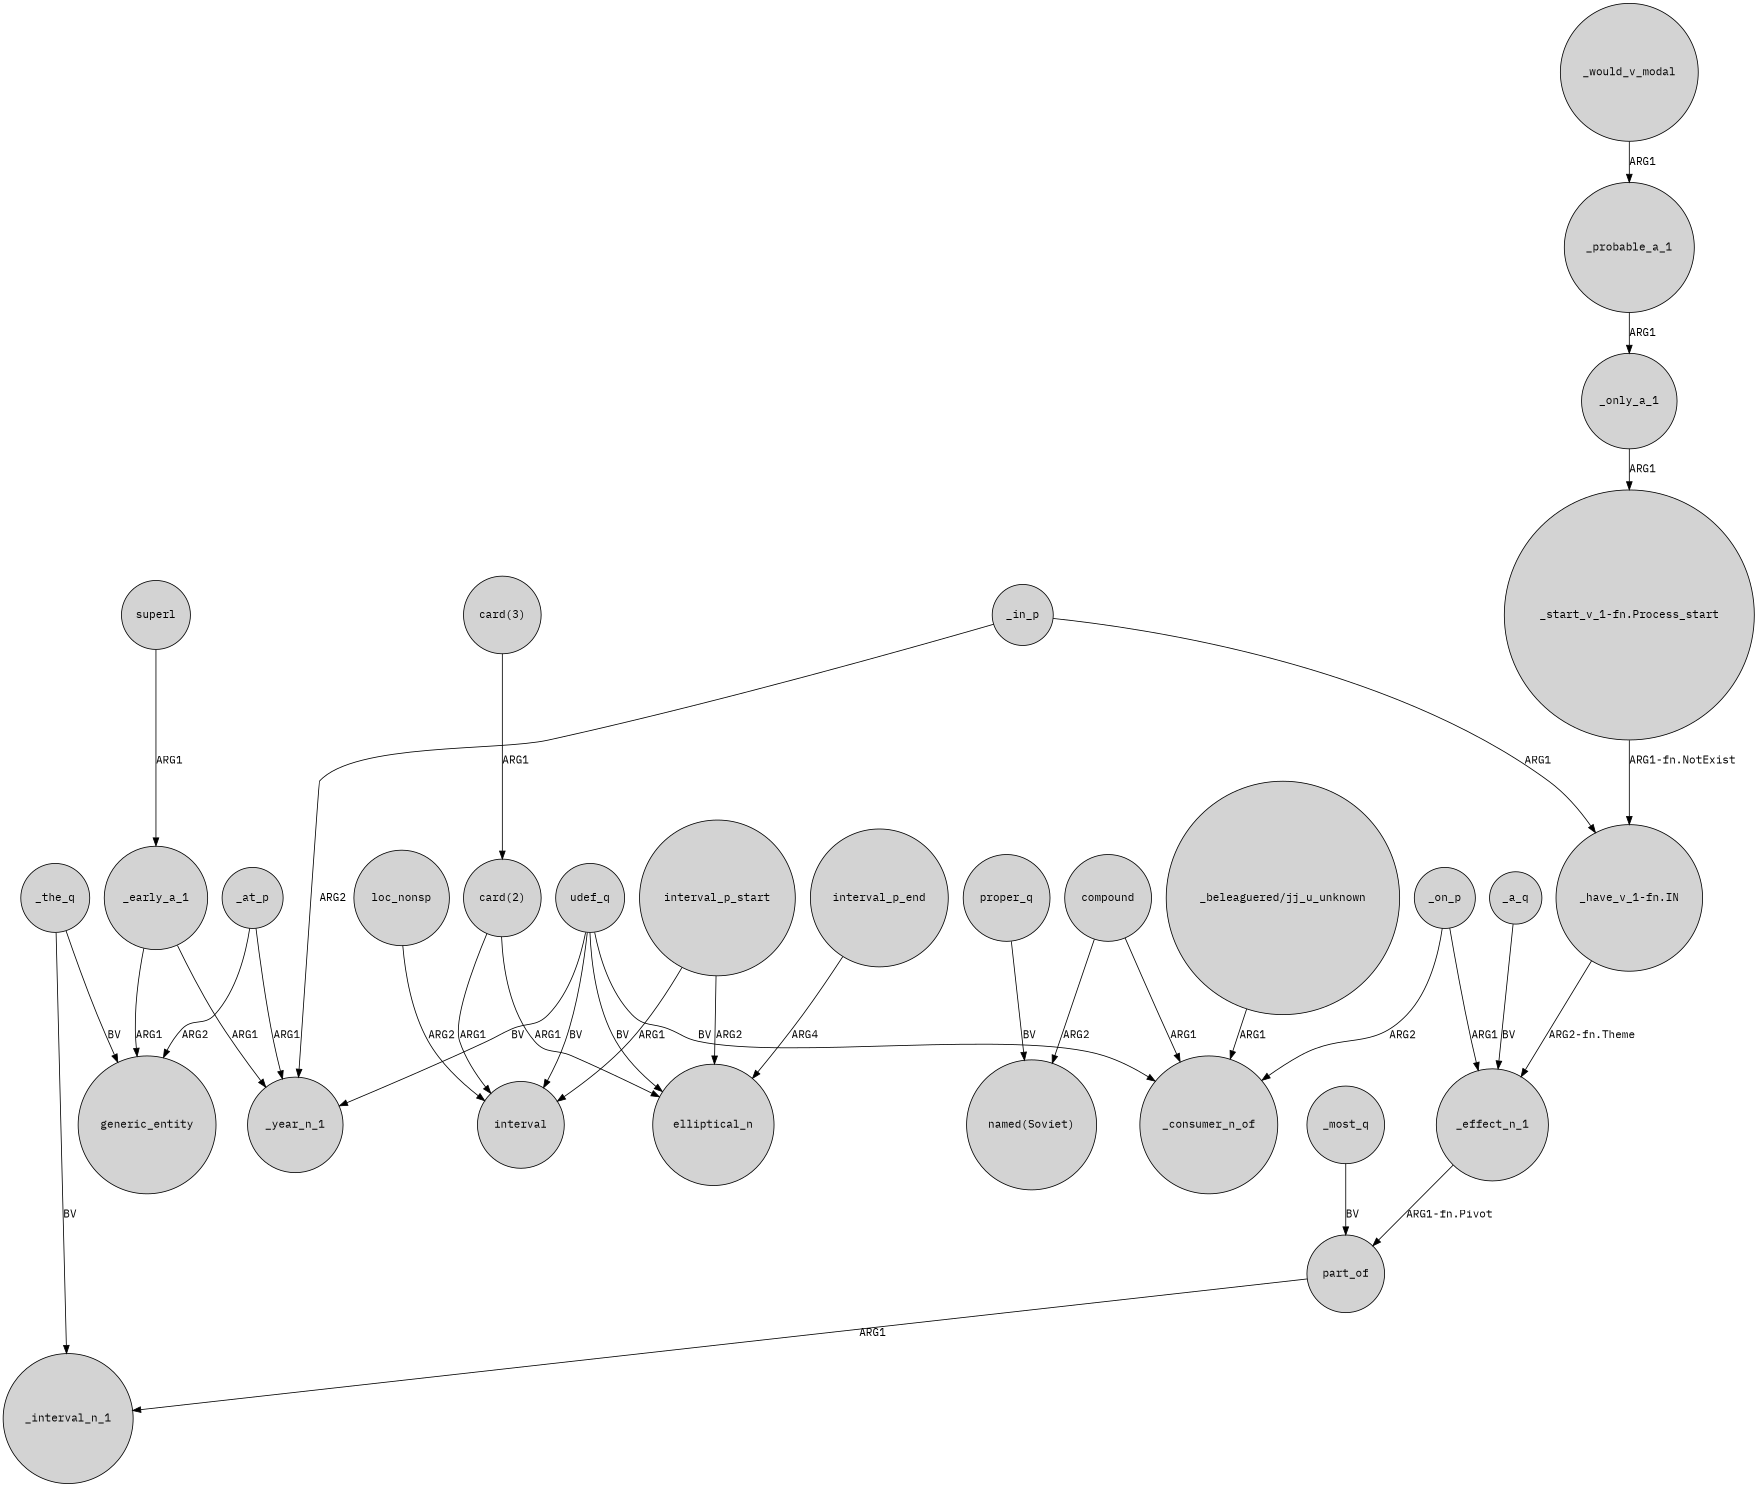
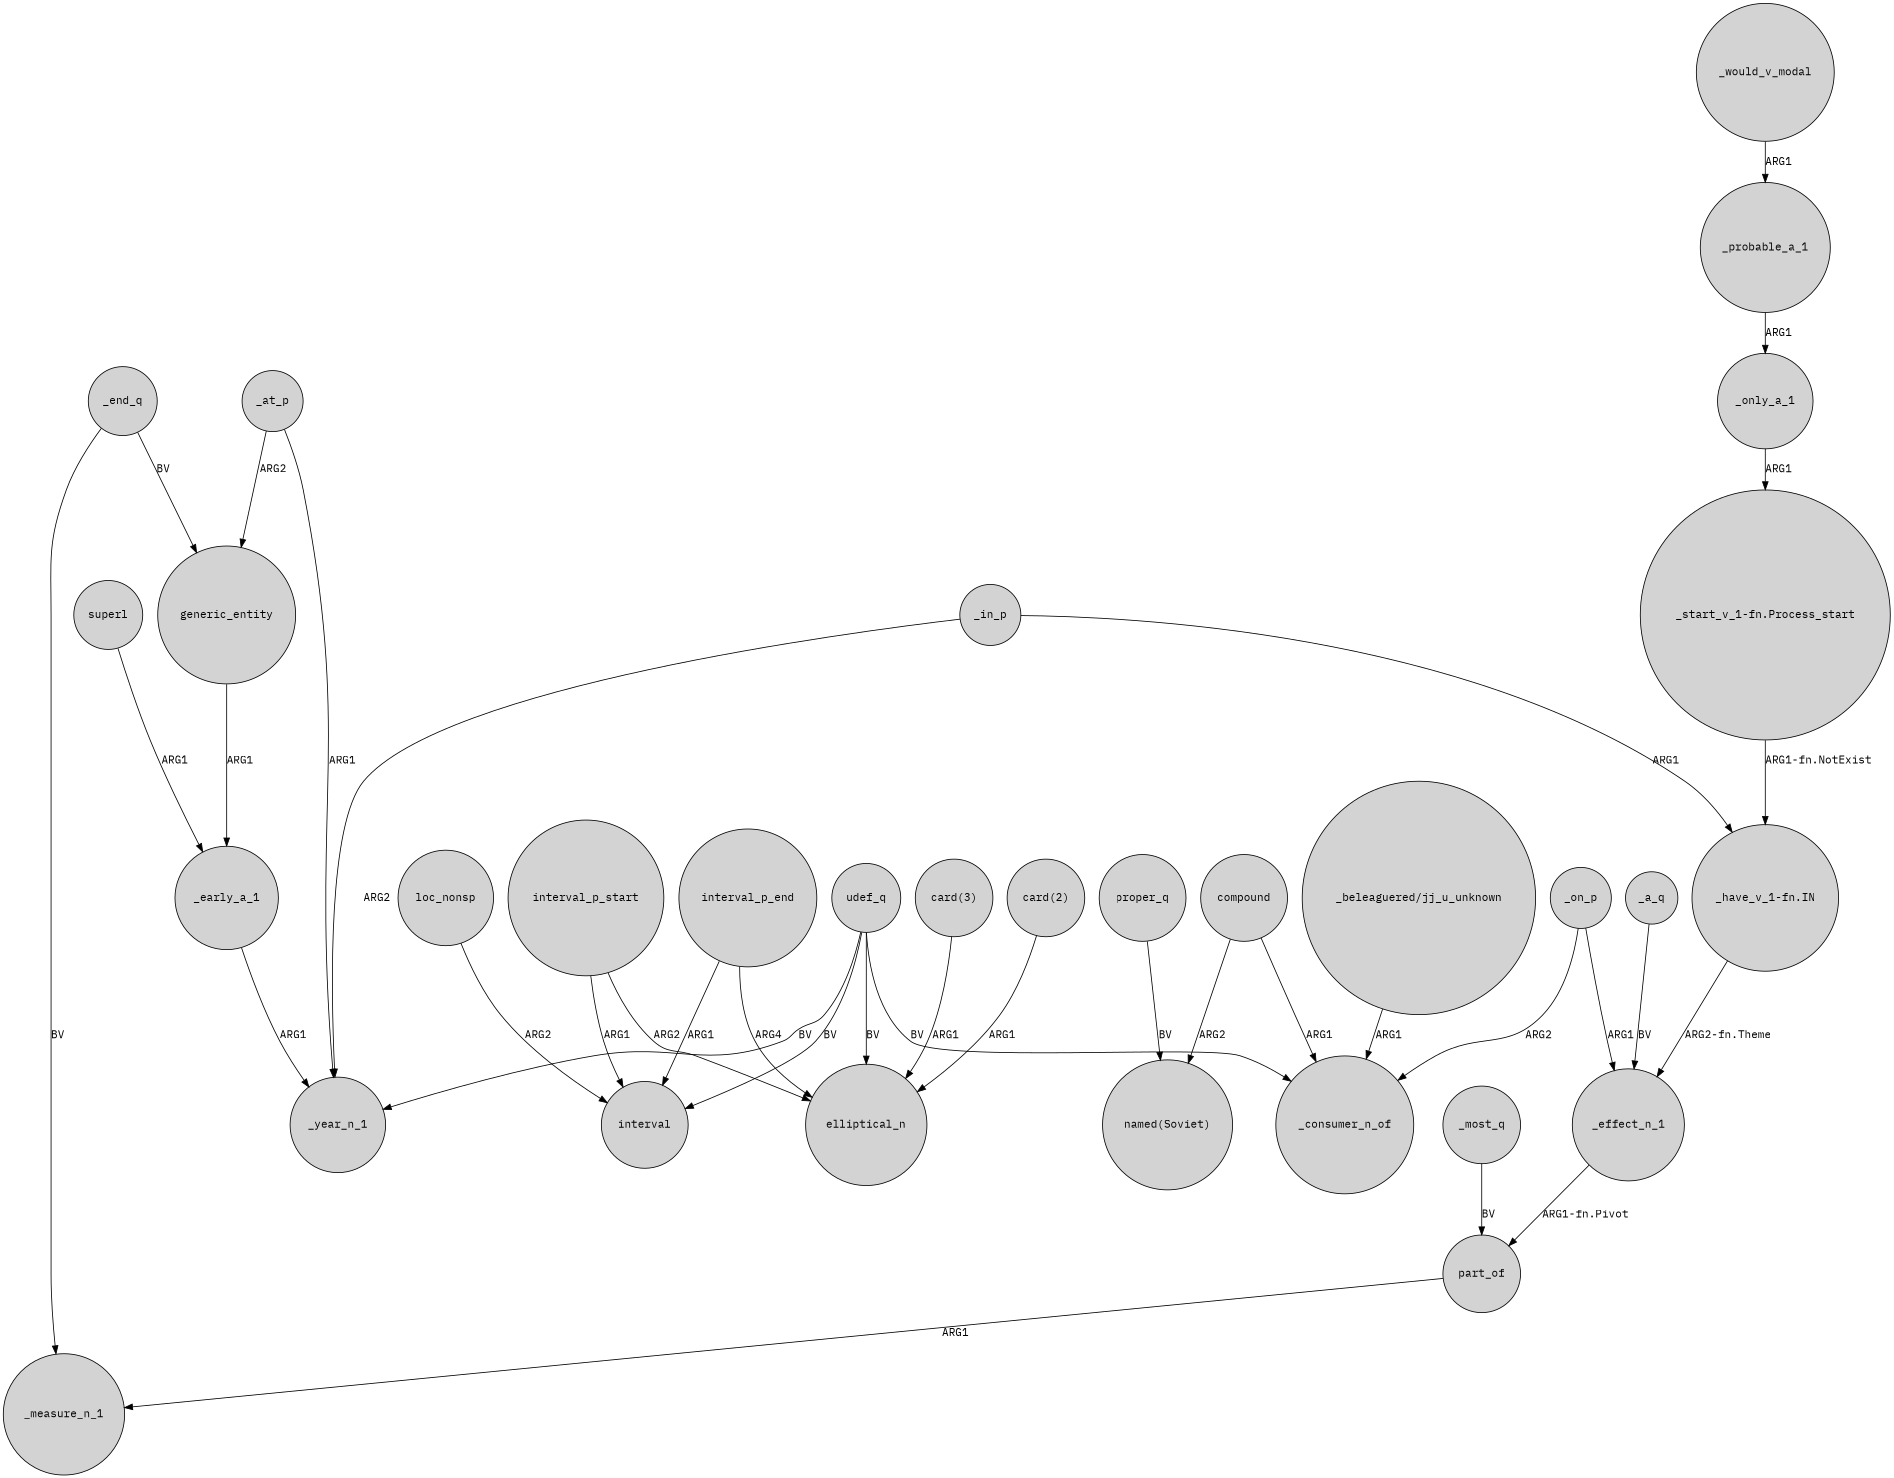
edge "card(3)" -> "card(2)": now "card(3)" -> "elliptical_n"
node "_the_q": label "_the_q" -> "_end_q"
edge "_early_a_1" -> "generic_entity": reversed
edge "card(2)" -> "interval": now "interval_p_end" -> "interval"
node "_interval_n_1": label "_interval_n_1" -> "_measure_n_1"
